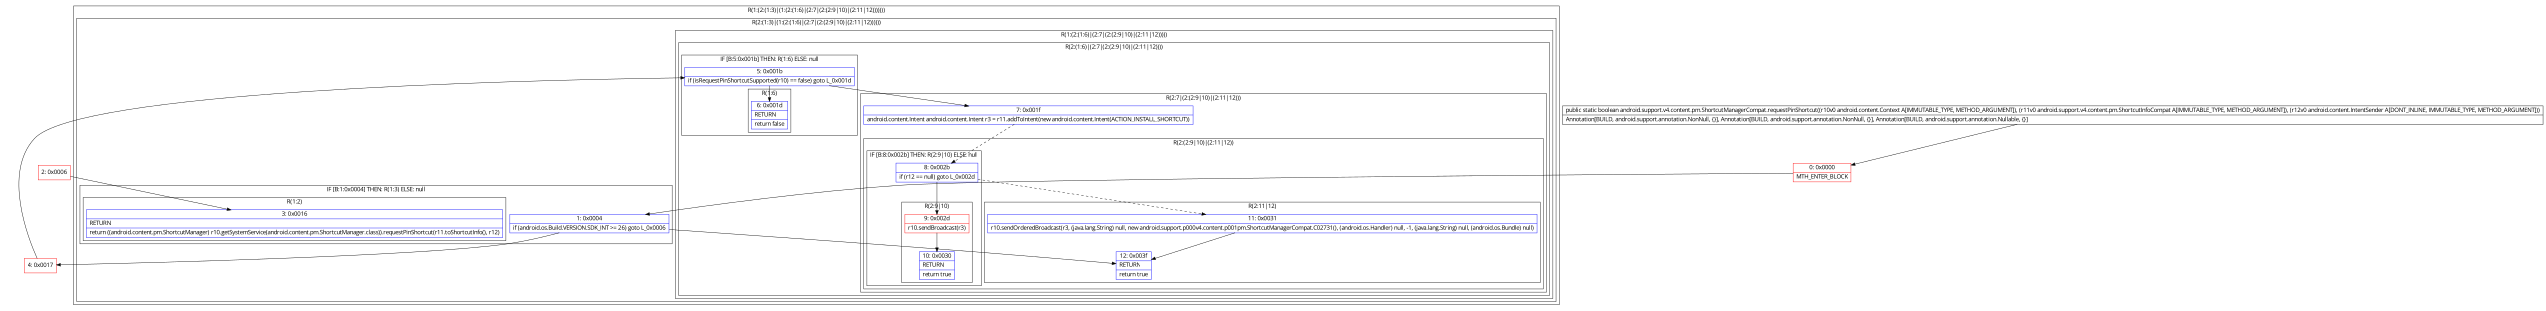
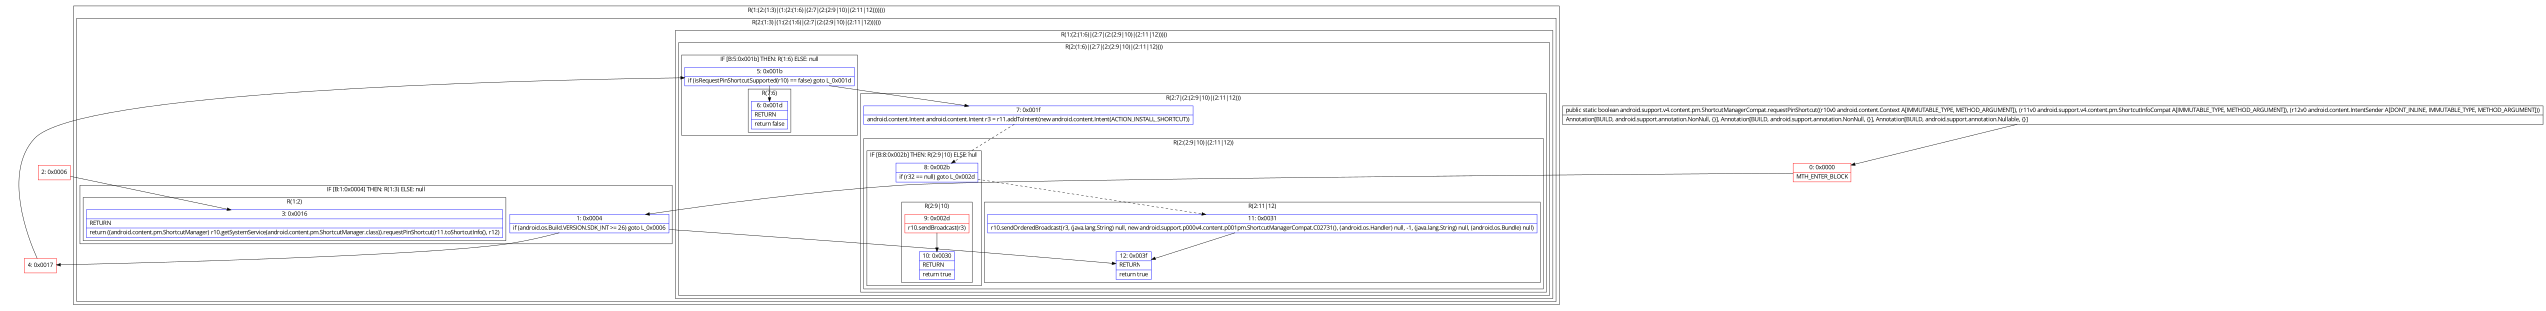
cluster "R(1:6)": label "R(1:6)" -> "R(7:6)"
node "8: 0x002b": text "if (r12 == null) goto L_0x002d" -> "if (r32 == null) goto L_0x002d"
edge "8: 0x002b" -> "9: 0x002d": removed
